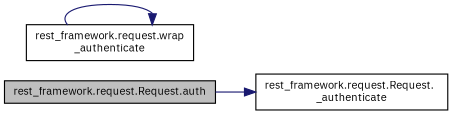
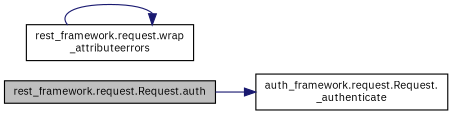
node "rest_framework.request.wrap _authenticate": label "rest_framework.request.wrap _authenticate" -> "rest_framework.request.wrap _attributeerrors"
node "rest_framework.request.Request. _authenticate": label "rest_framework.request.Request. _authenticate" -> "auth_framework.request.Request. _authenticate"
